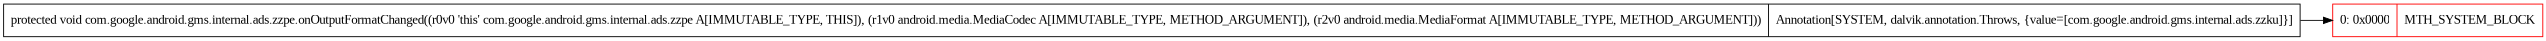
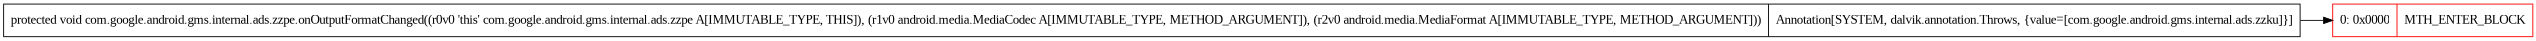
node "0: 0x0000": text "MTH_SYSTEM_BLOCK" -> "MTH_ENTER_BLOCK"
